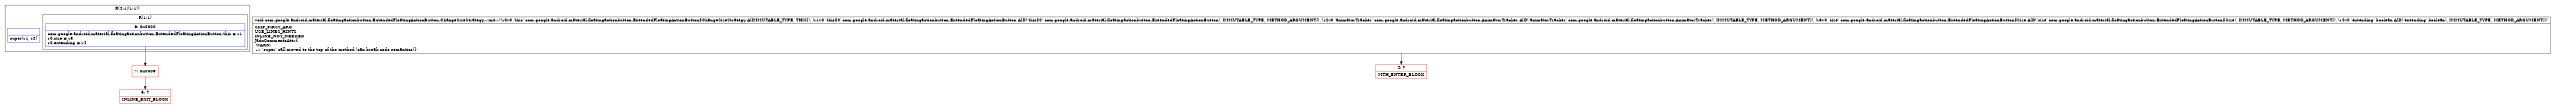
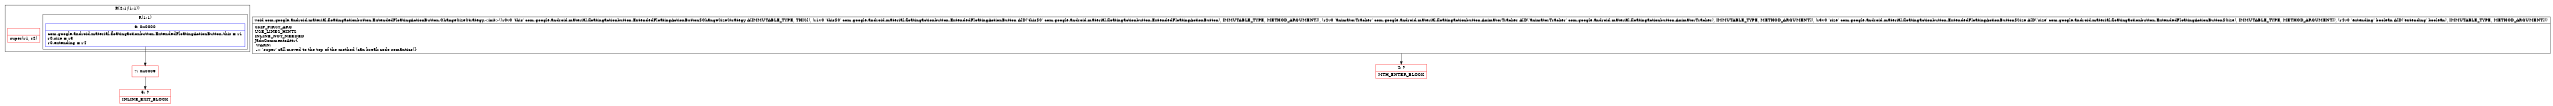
node "super(r1, r2)": color blue -> red
